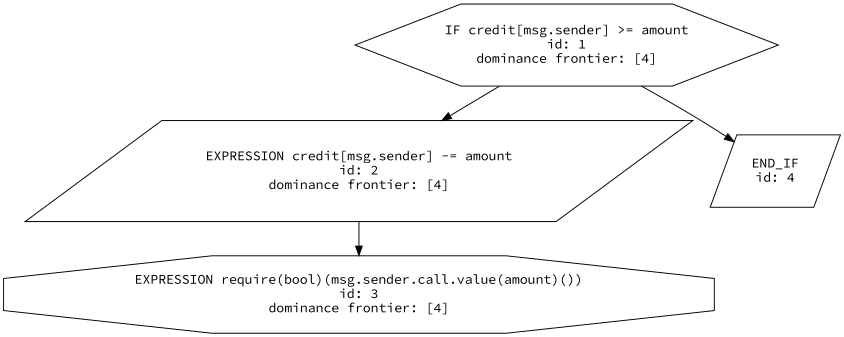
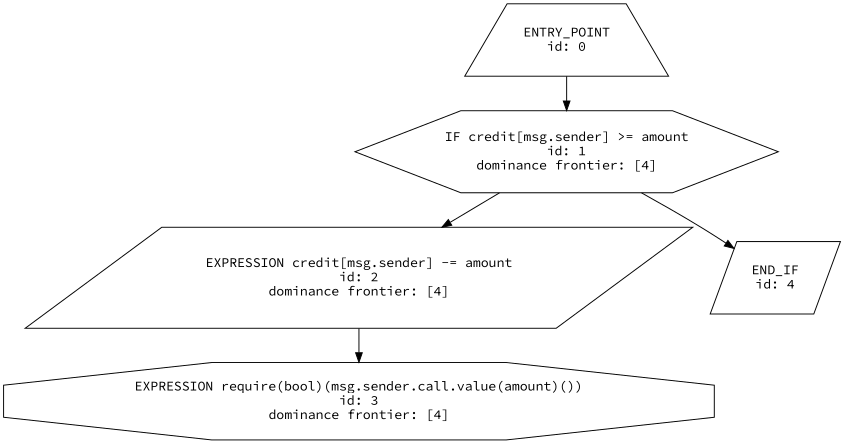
node "ENTRY_POINT id: 0": added
